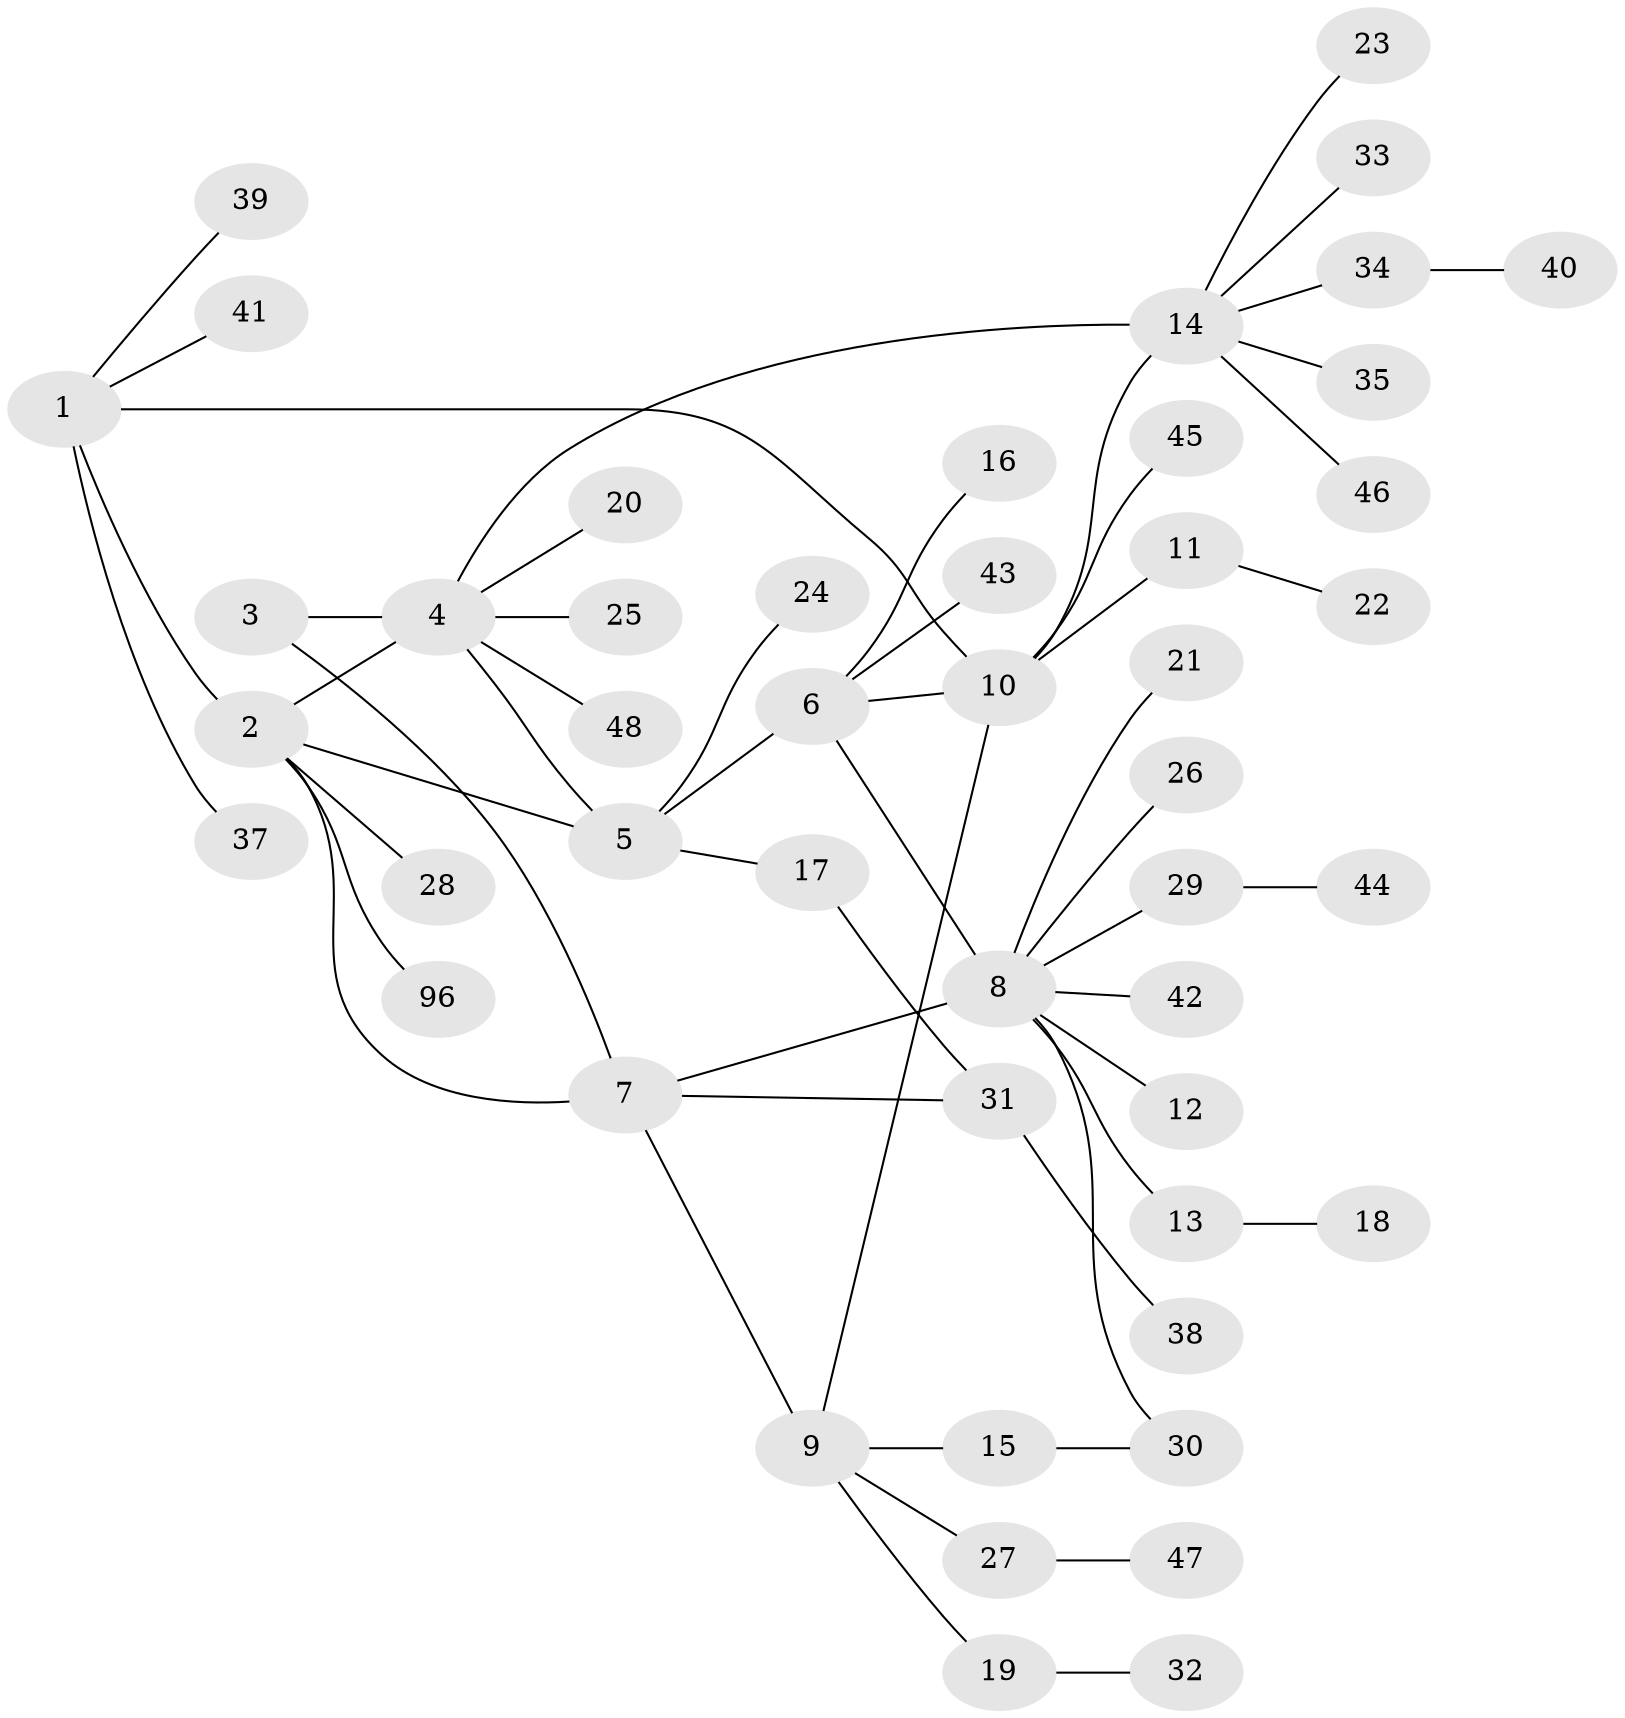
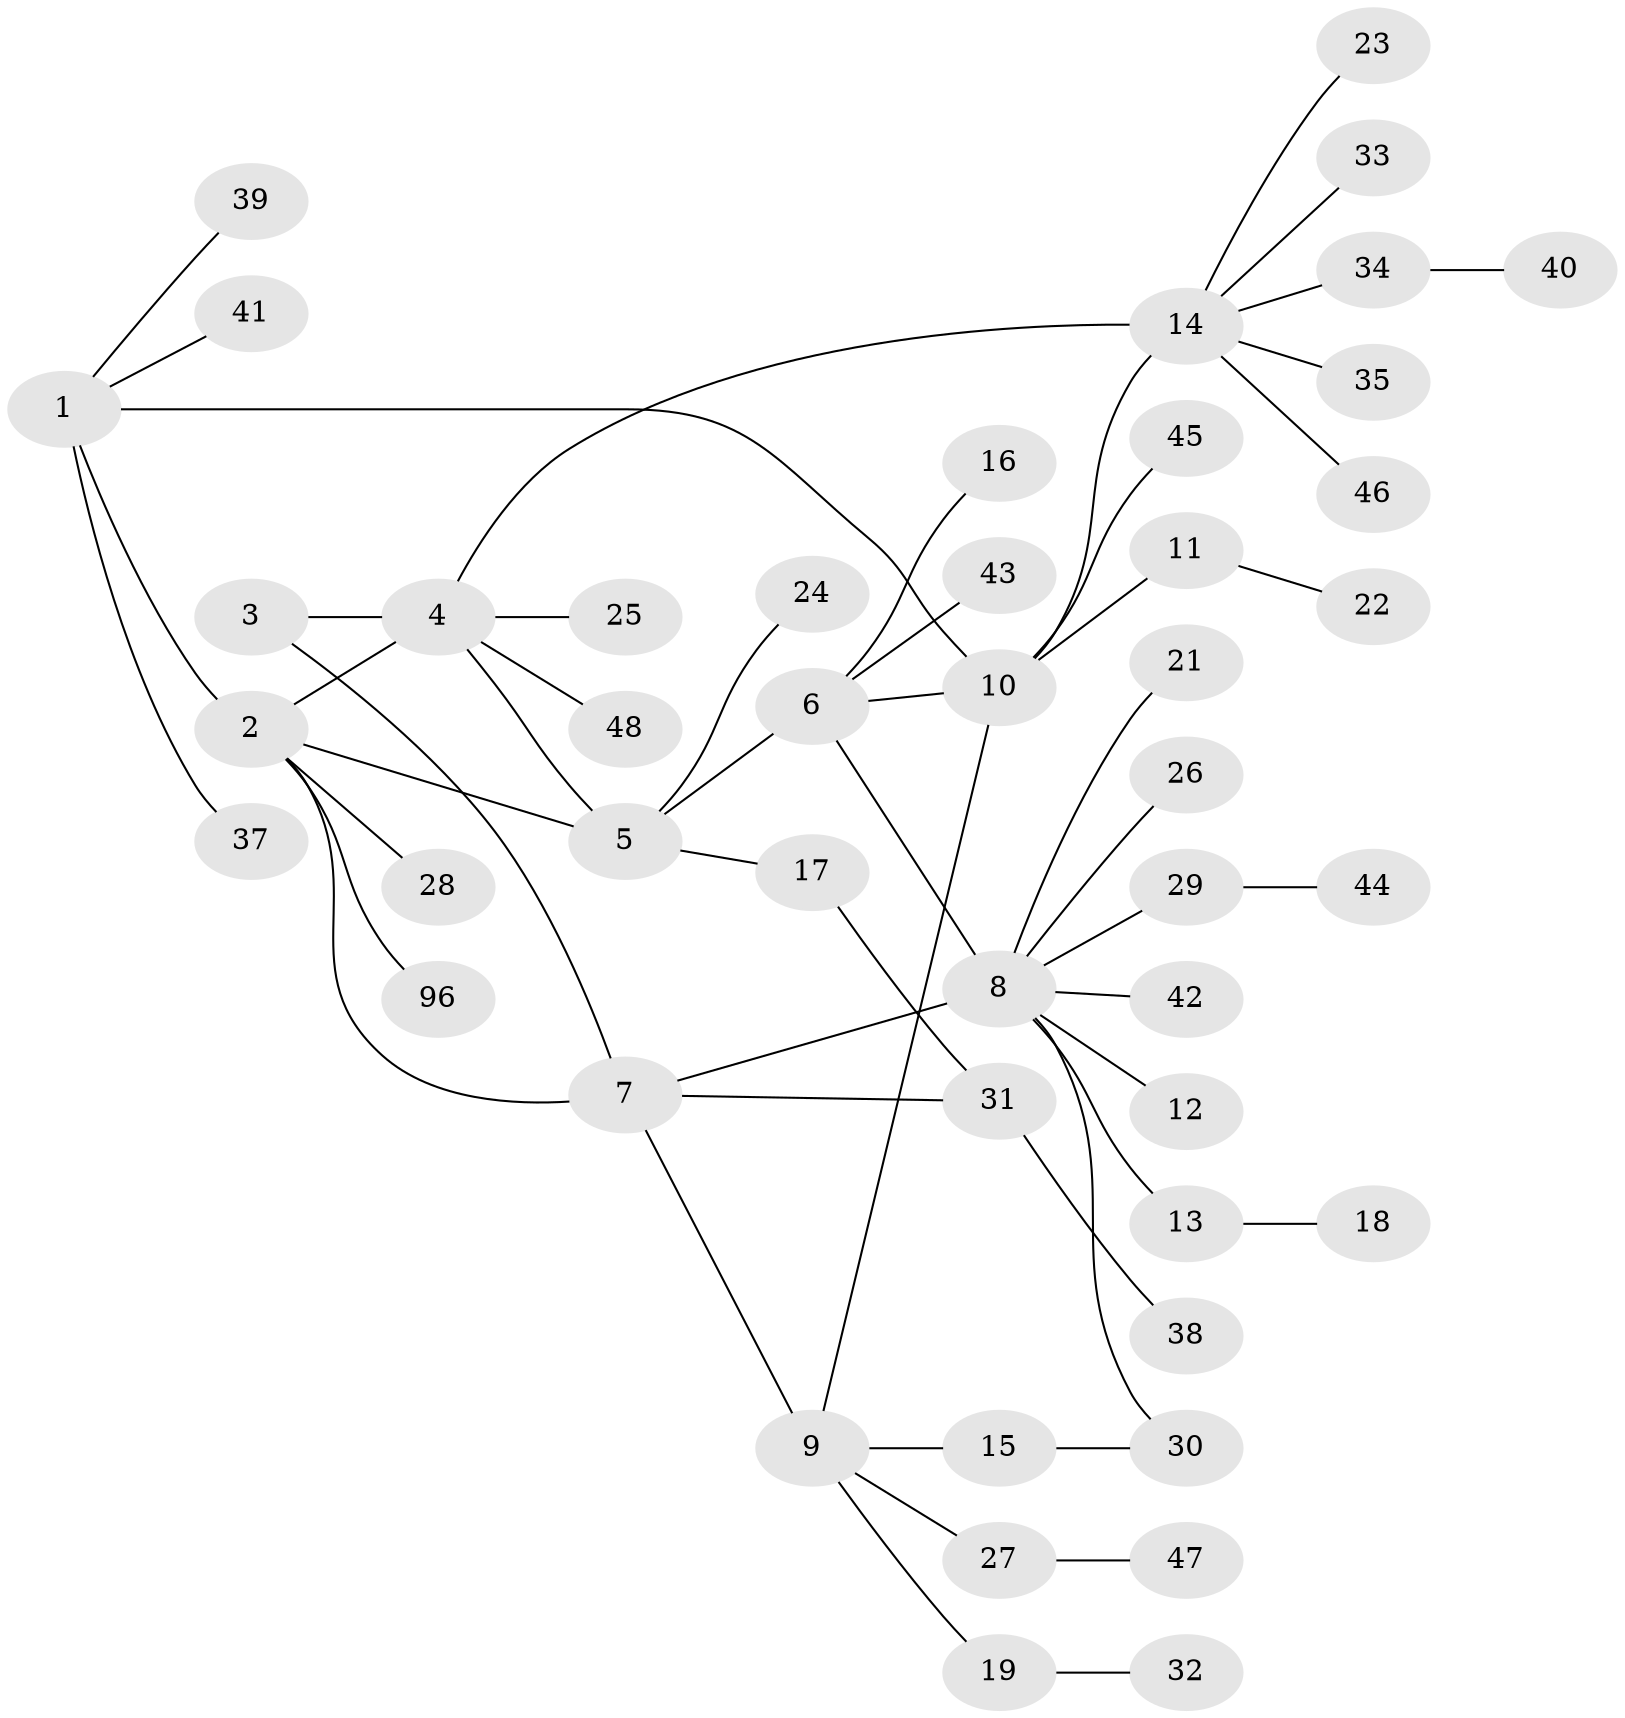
node "20": removed
